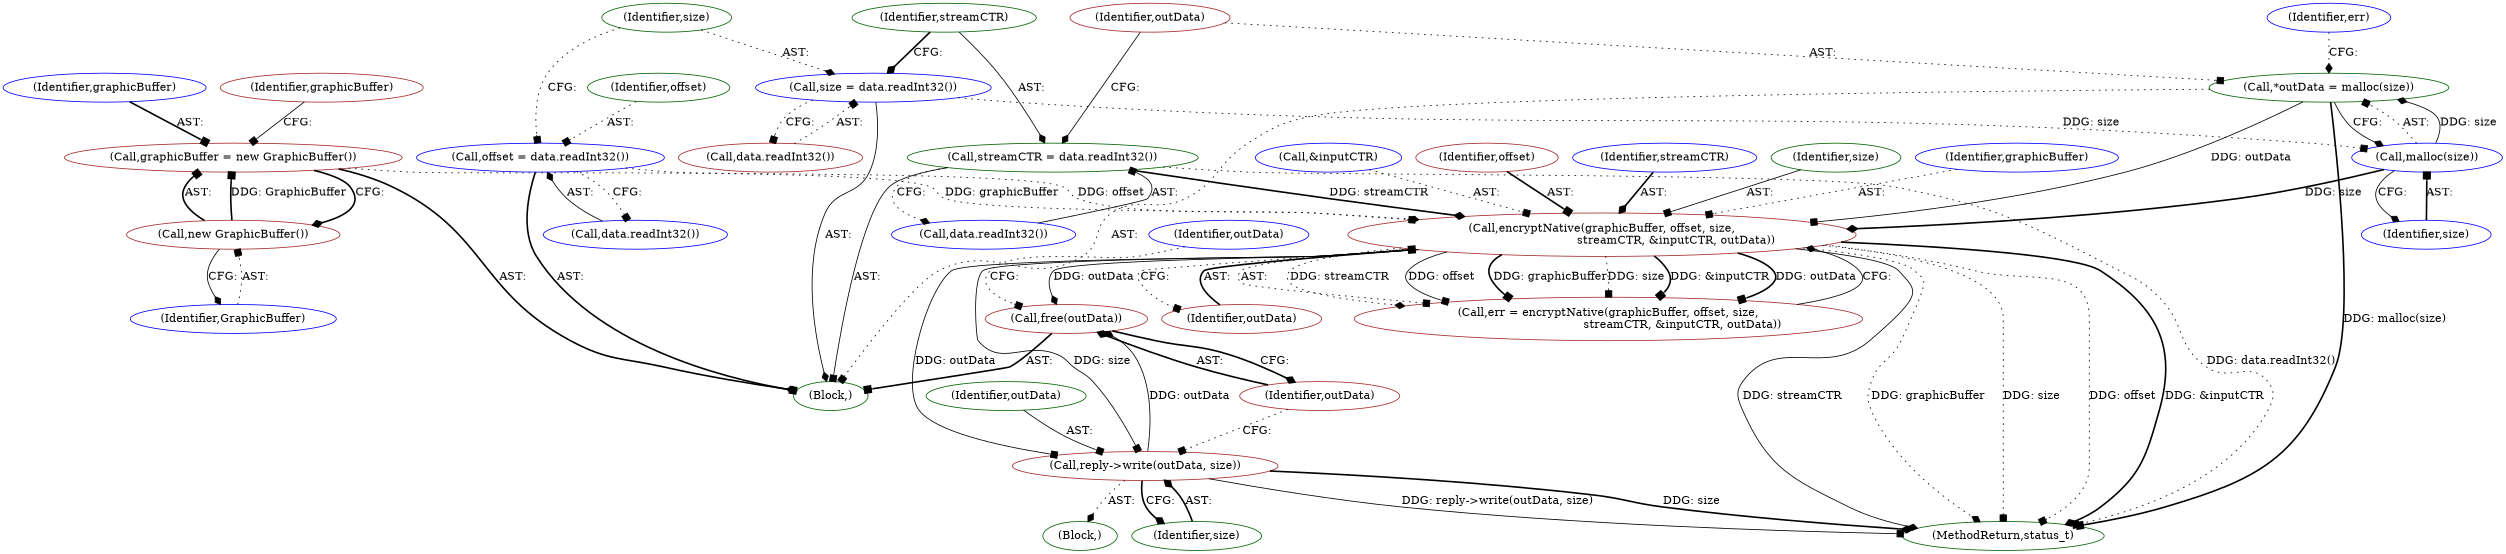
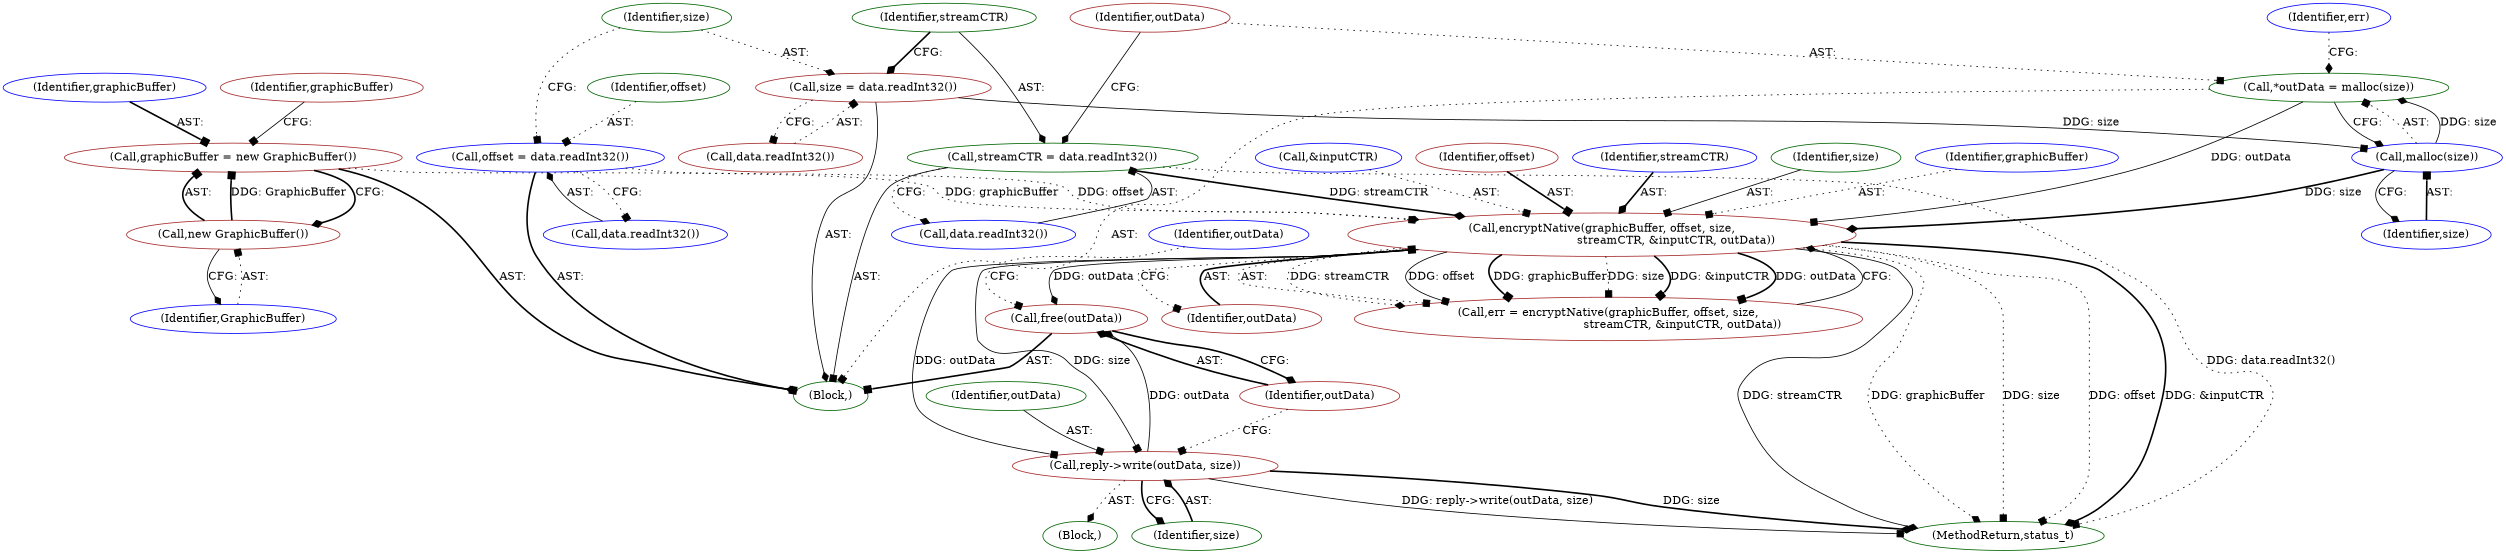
node "(Call,size = data.readInt32())": color blue -> brown
edge "(Call,size = data.readInt32())" -> "(Call,malloc(size))": style dotted -> solid
edge "(Call,*outData = malloc(size))" -> "(MethodReturn,status_t)": removed, label "DDG: malloc(size)"
